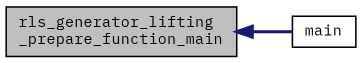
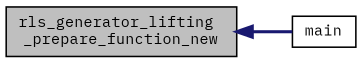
node "rls_generator_lifting _prepare_function_main": label "rls_generator_lifting _prepare_function_main" -> "rls_generator_lifting _prepare_function_new"
